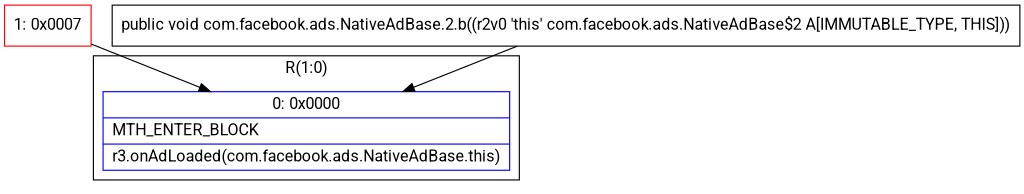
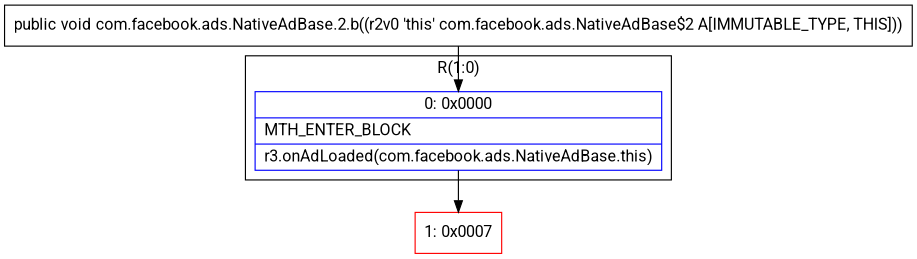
edge "1: 0x0007" -> "0: 0x0000": reversed
